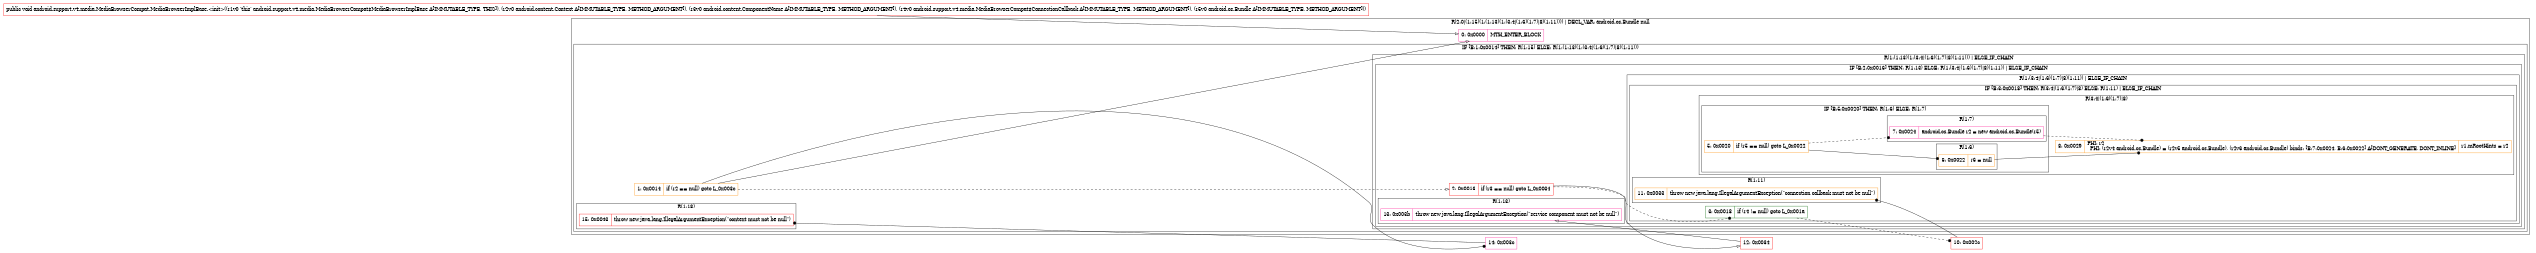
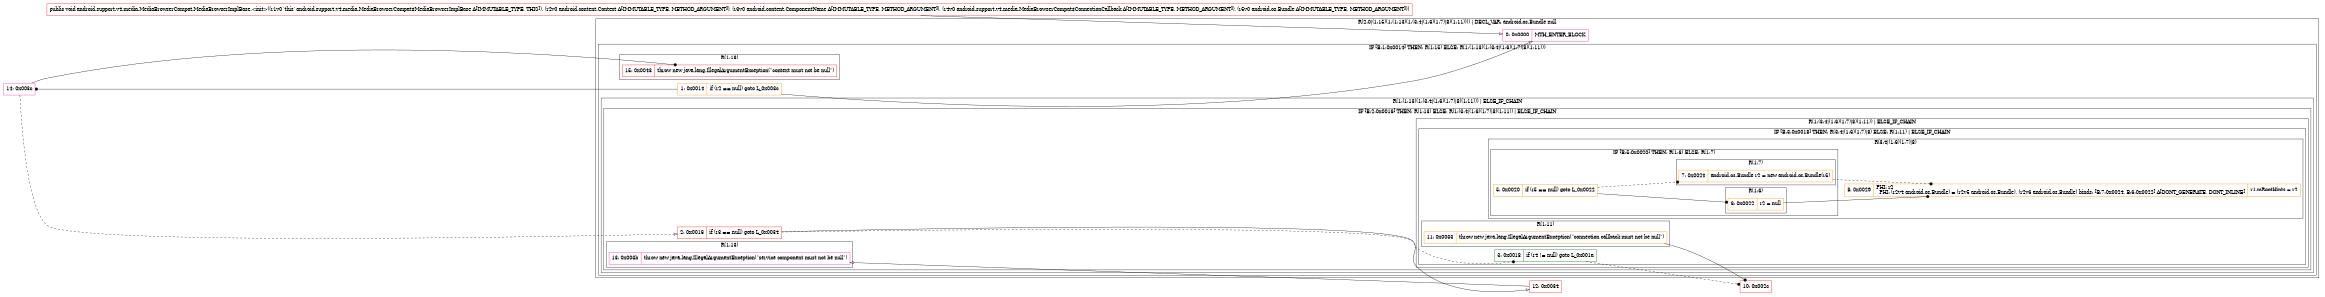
node "7: 0x0024": color deeppink -> darkorange
node "6: 0x0022": text "r6 = null" -> "r2 = null"
edge "1: 0x0014" -> "2: 0x0016": now "14: 0x003c" -> "2: 0x0016"
edge "10: 0x002c" -> "11: 0x0033": reversed
